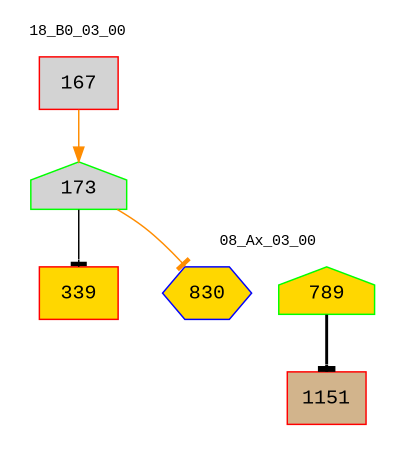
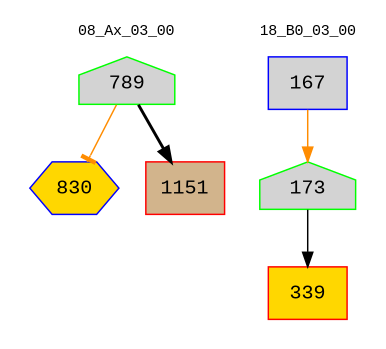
node "167": color red -> blue
edge "173" -> "339": arrowhead tee -> normal
edge "173" -> "830": now "789" -> "830"
node "789": fillcolor gold -> lightgrey
edge "789" -> "1151": arrowhead tee -> normal
